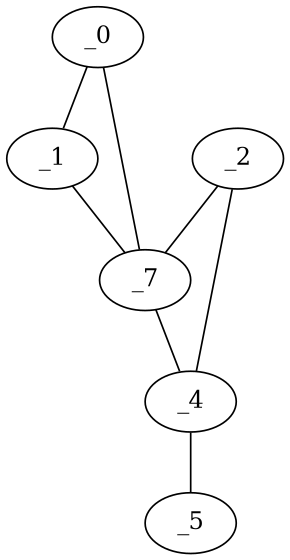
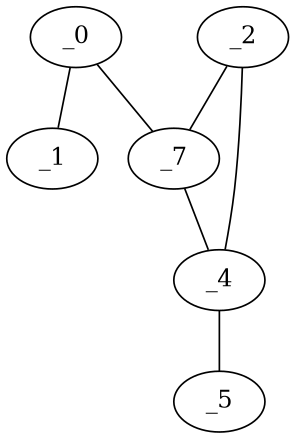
edge "_1" -- "_7": removed
